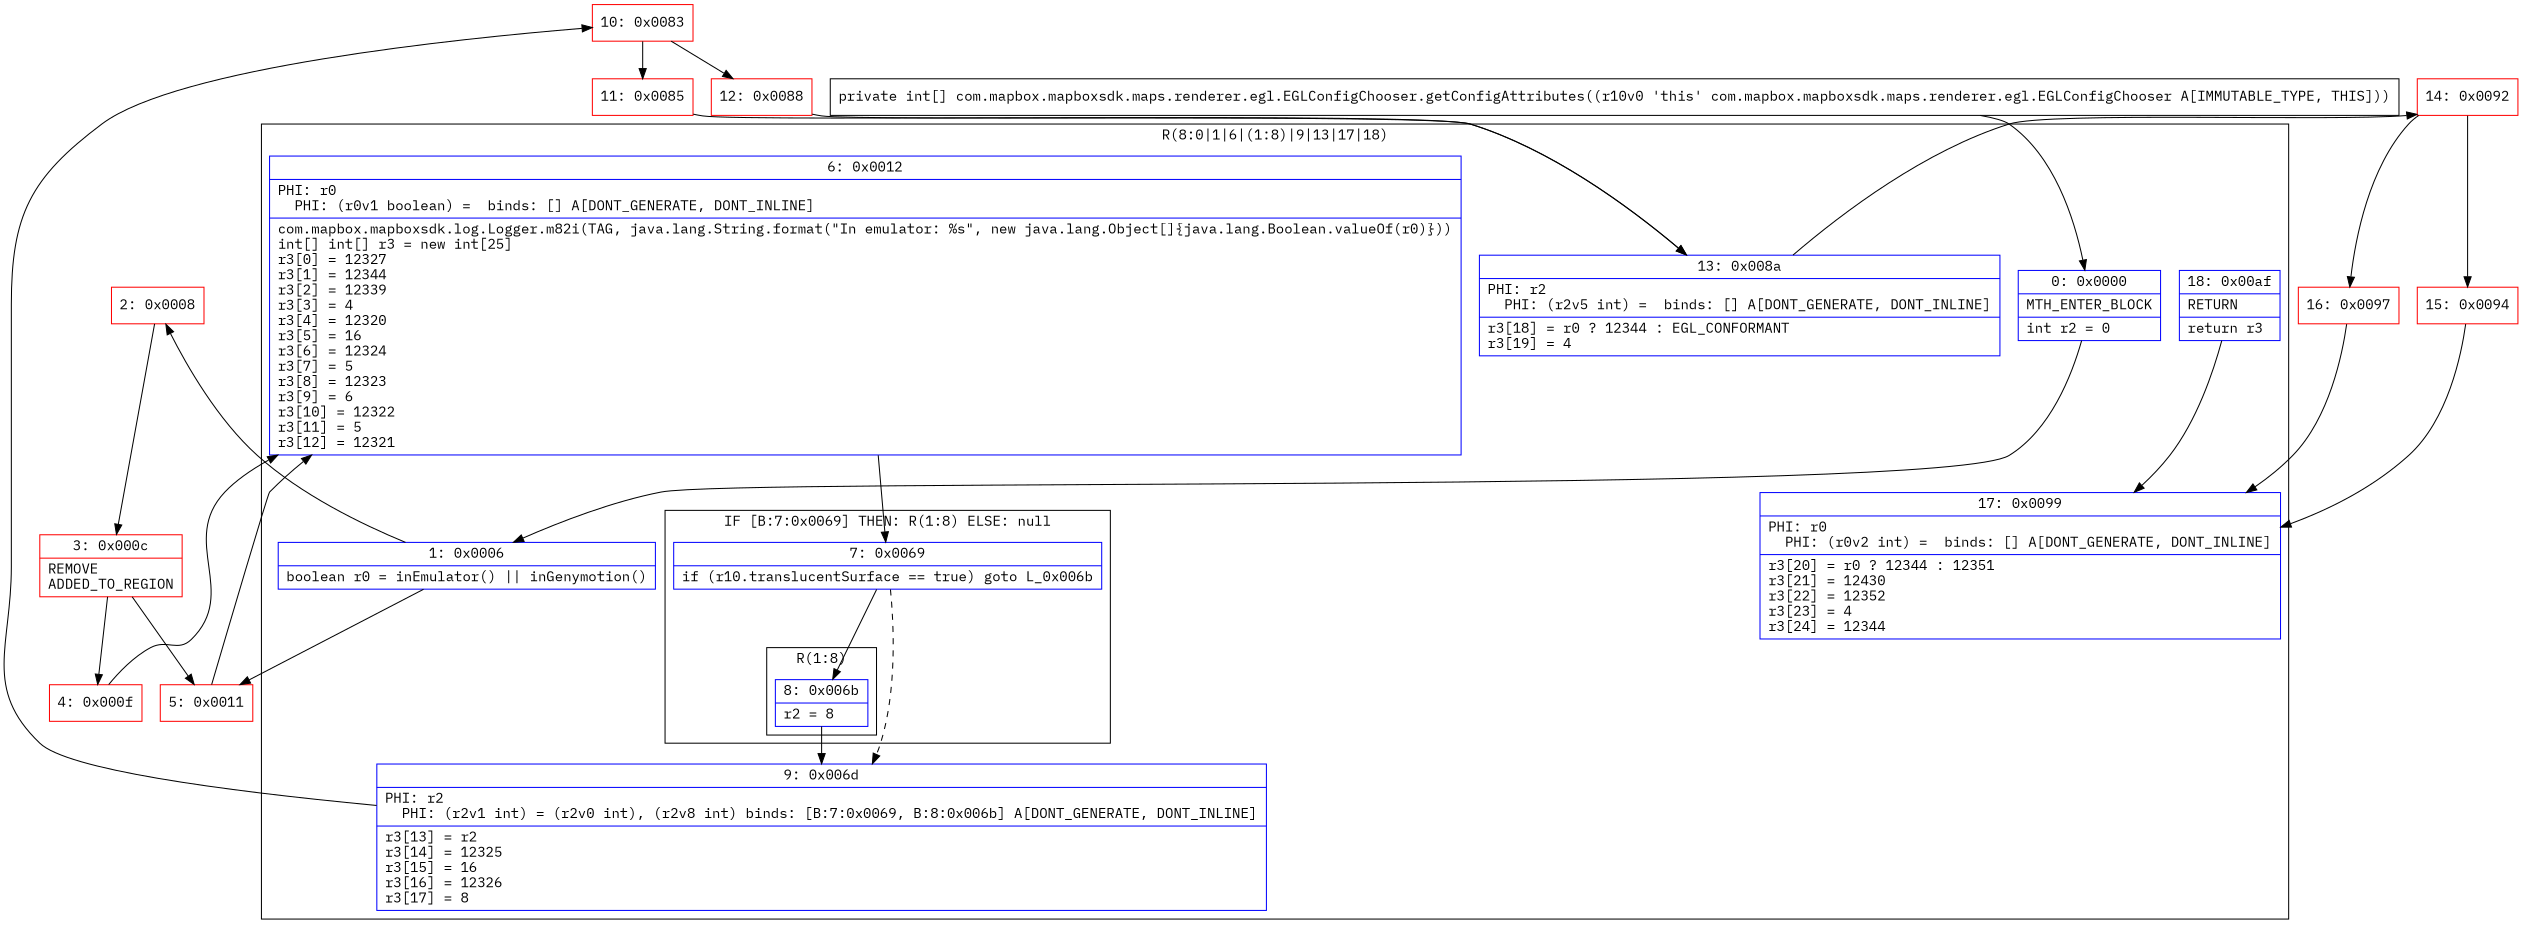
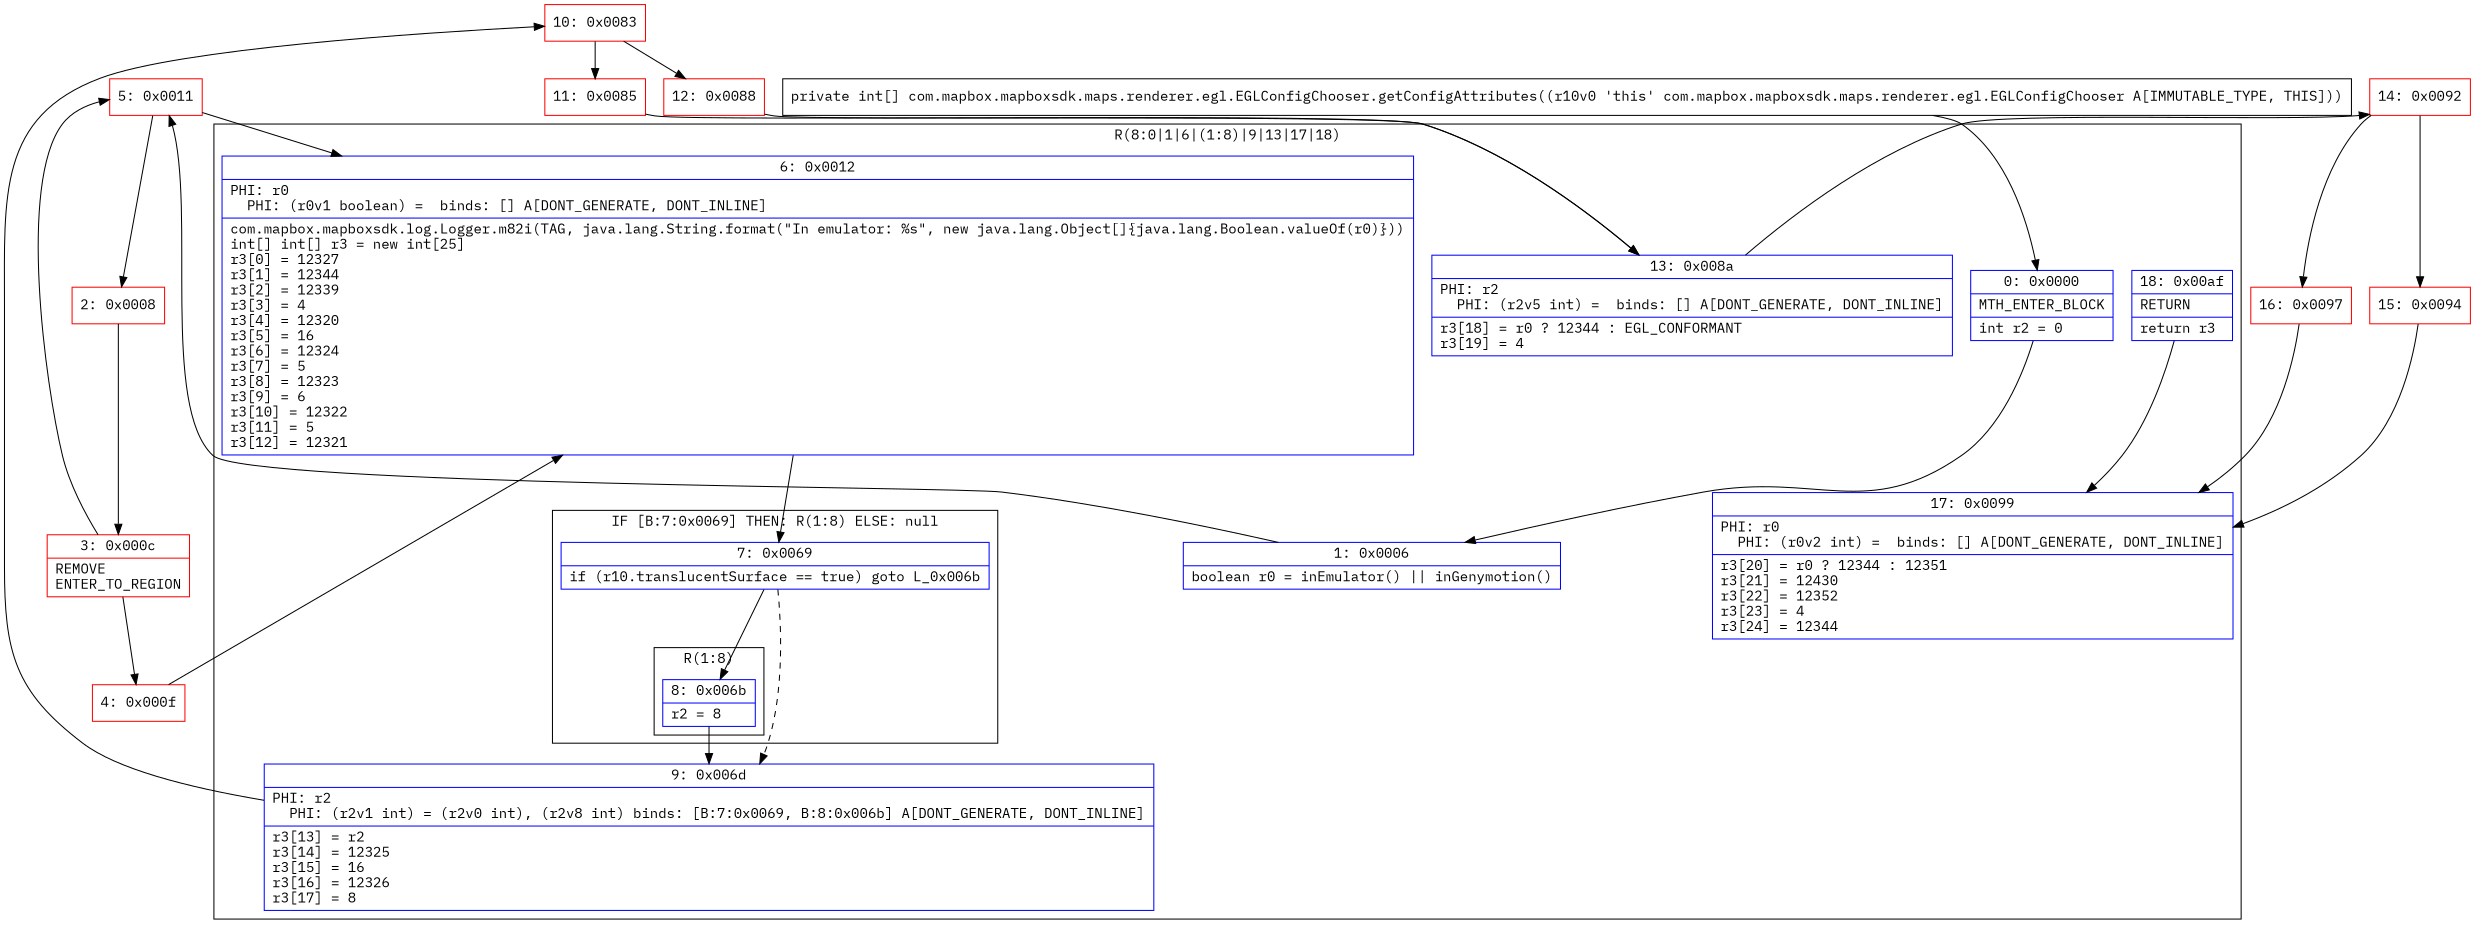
edge "1: 0x0006" -> "2: 0x0008": now "5: 0x0011" -> "2: 0x0008"
node "3: 0x000c": text "ADDED_TO_REGION" -> "ENTER_TO_REGION"
